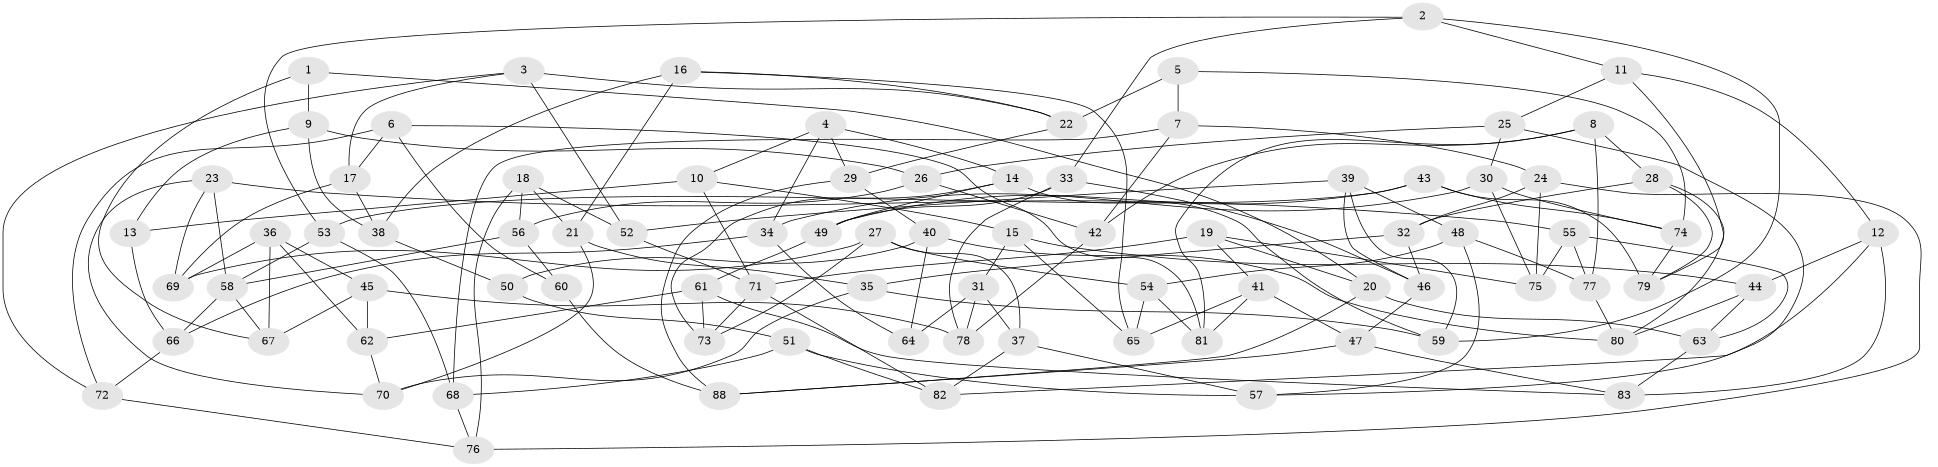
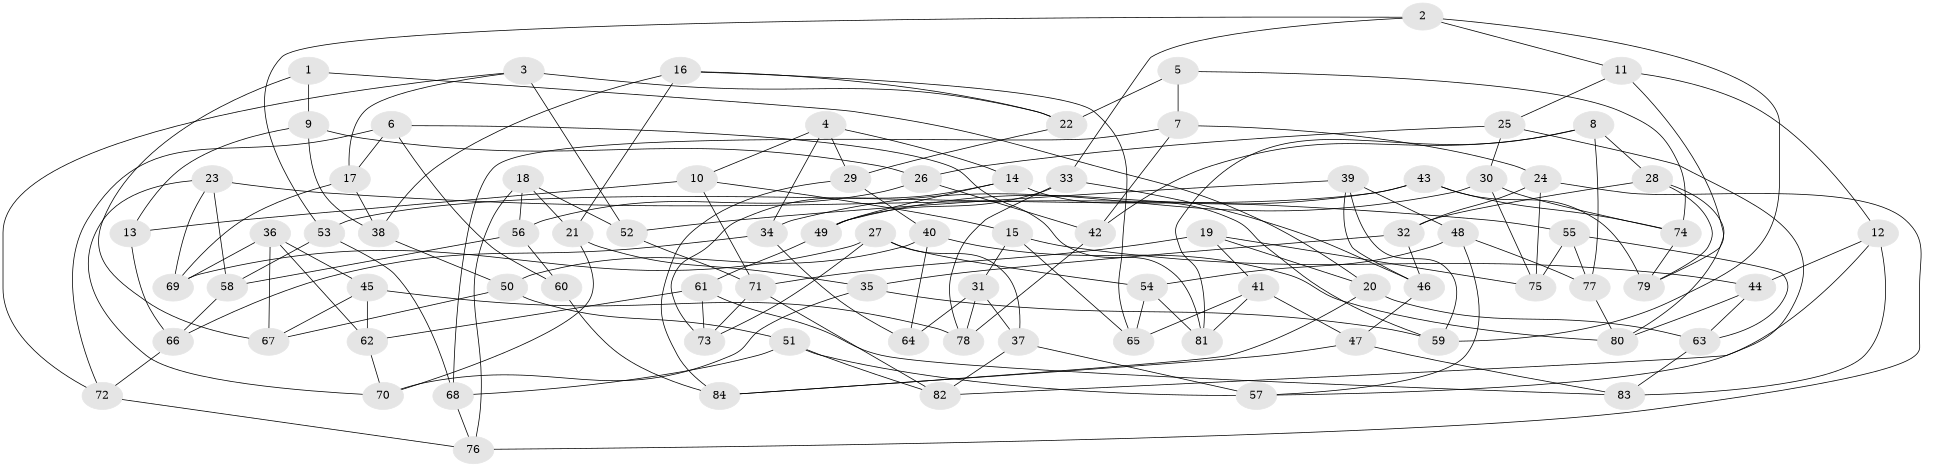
edge "58" -- "67": now "50" -- "67"
node "88": label "88" -> "84"
